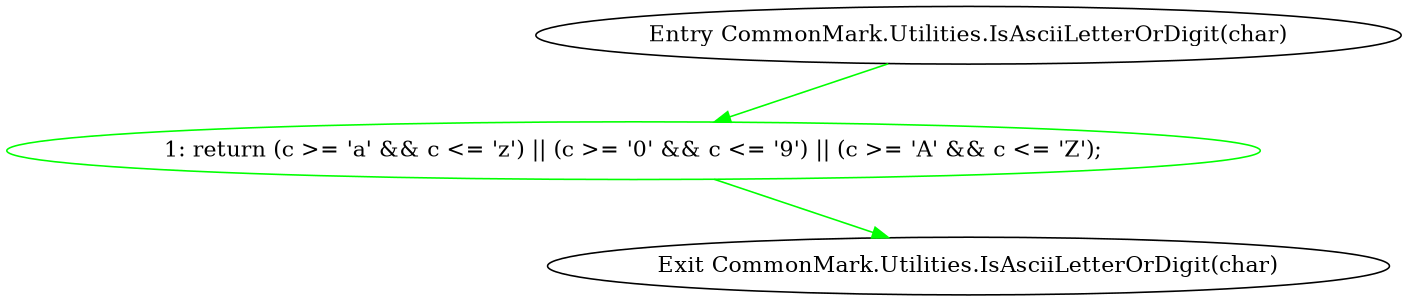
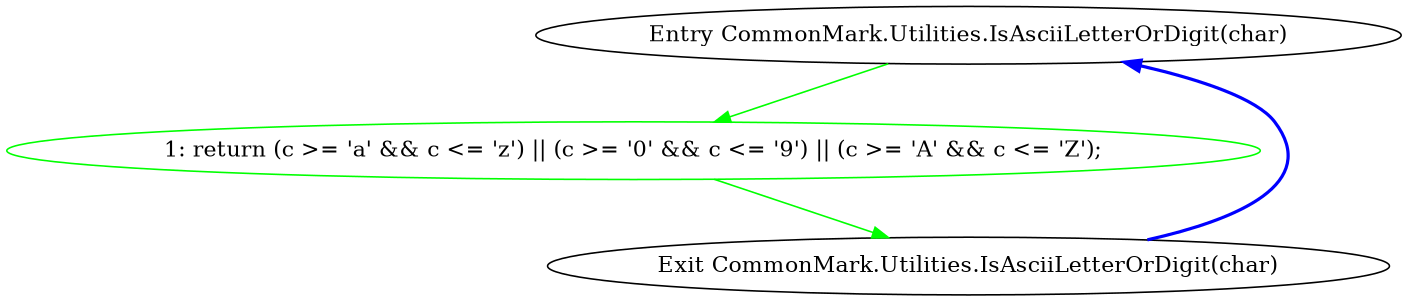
edge "Exit CommonMark.Utilities.IsAsciiLetterOrDigit(char)" -> "Entry CommonMark.Utilities.IsAsciiLetterOrDigit(char)": added
